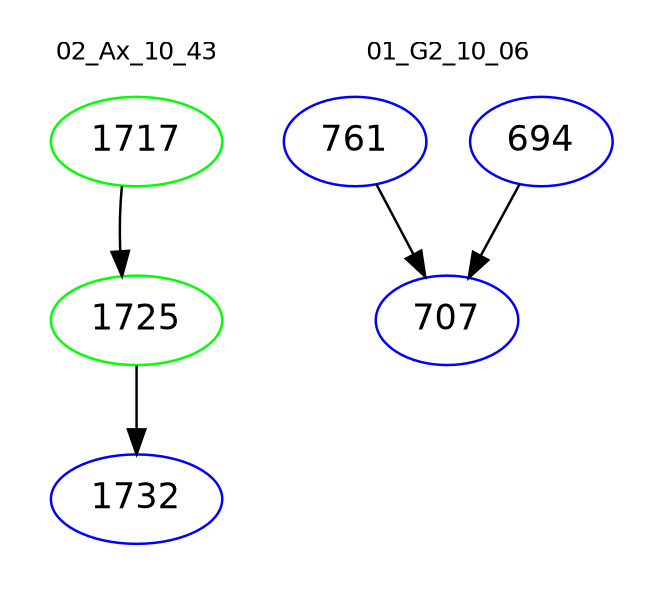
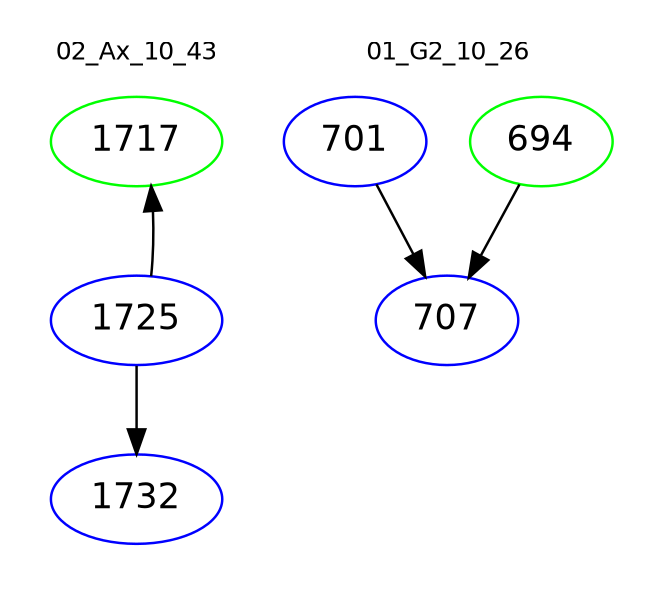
cluster "01_G2_10_06": label "01_G2_10_06" -> "01_G2_10_26"
node "761": label "761" -> "701"
node "694": color blue -> green
edge "1717" -> "1725": reversed
node "1725": color green -> blue
